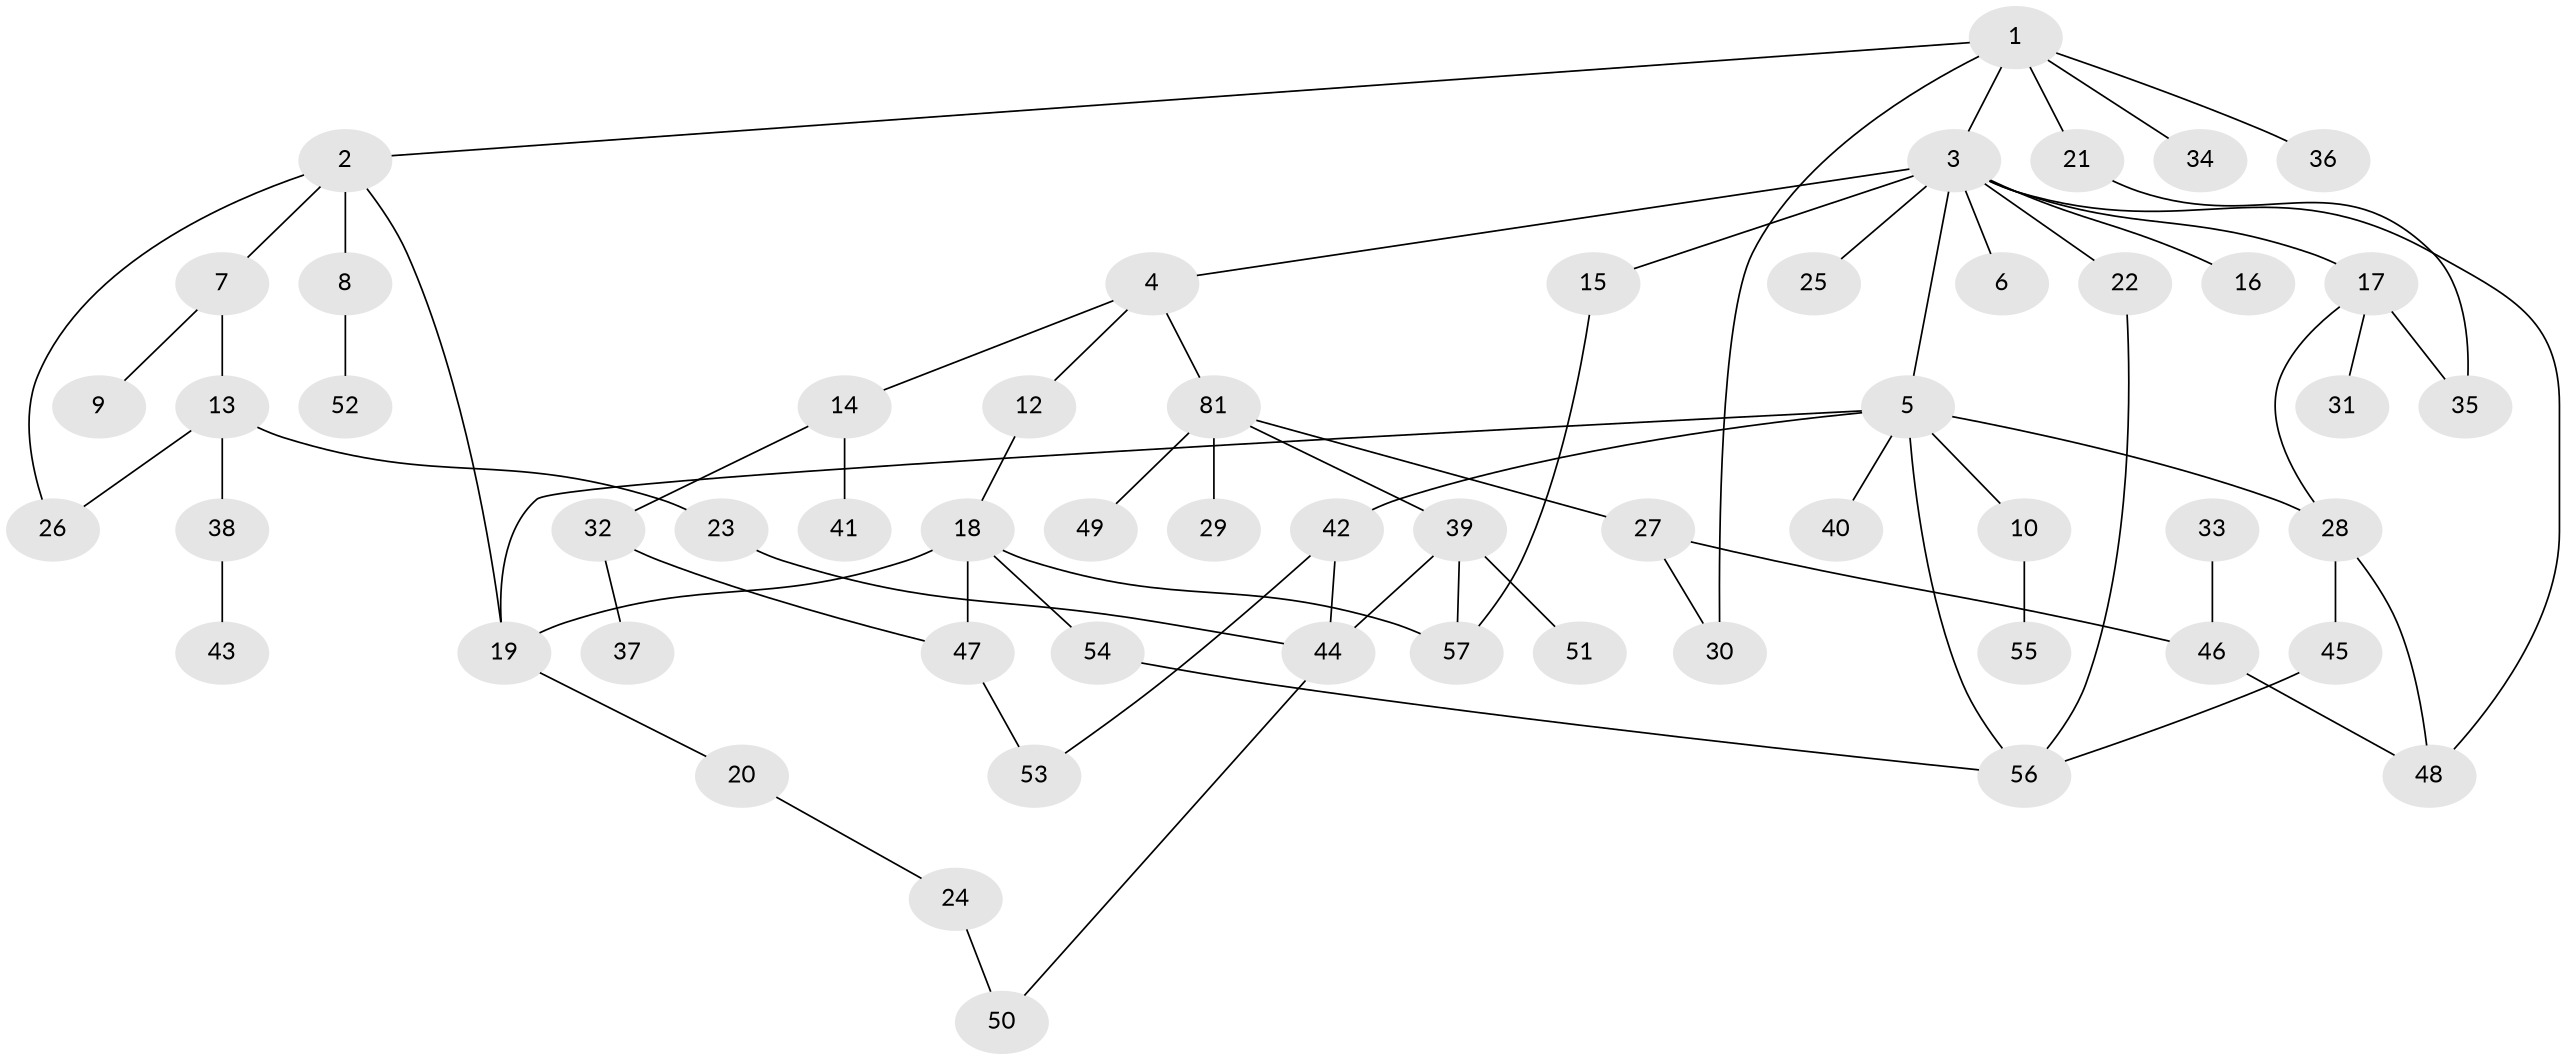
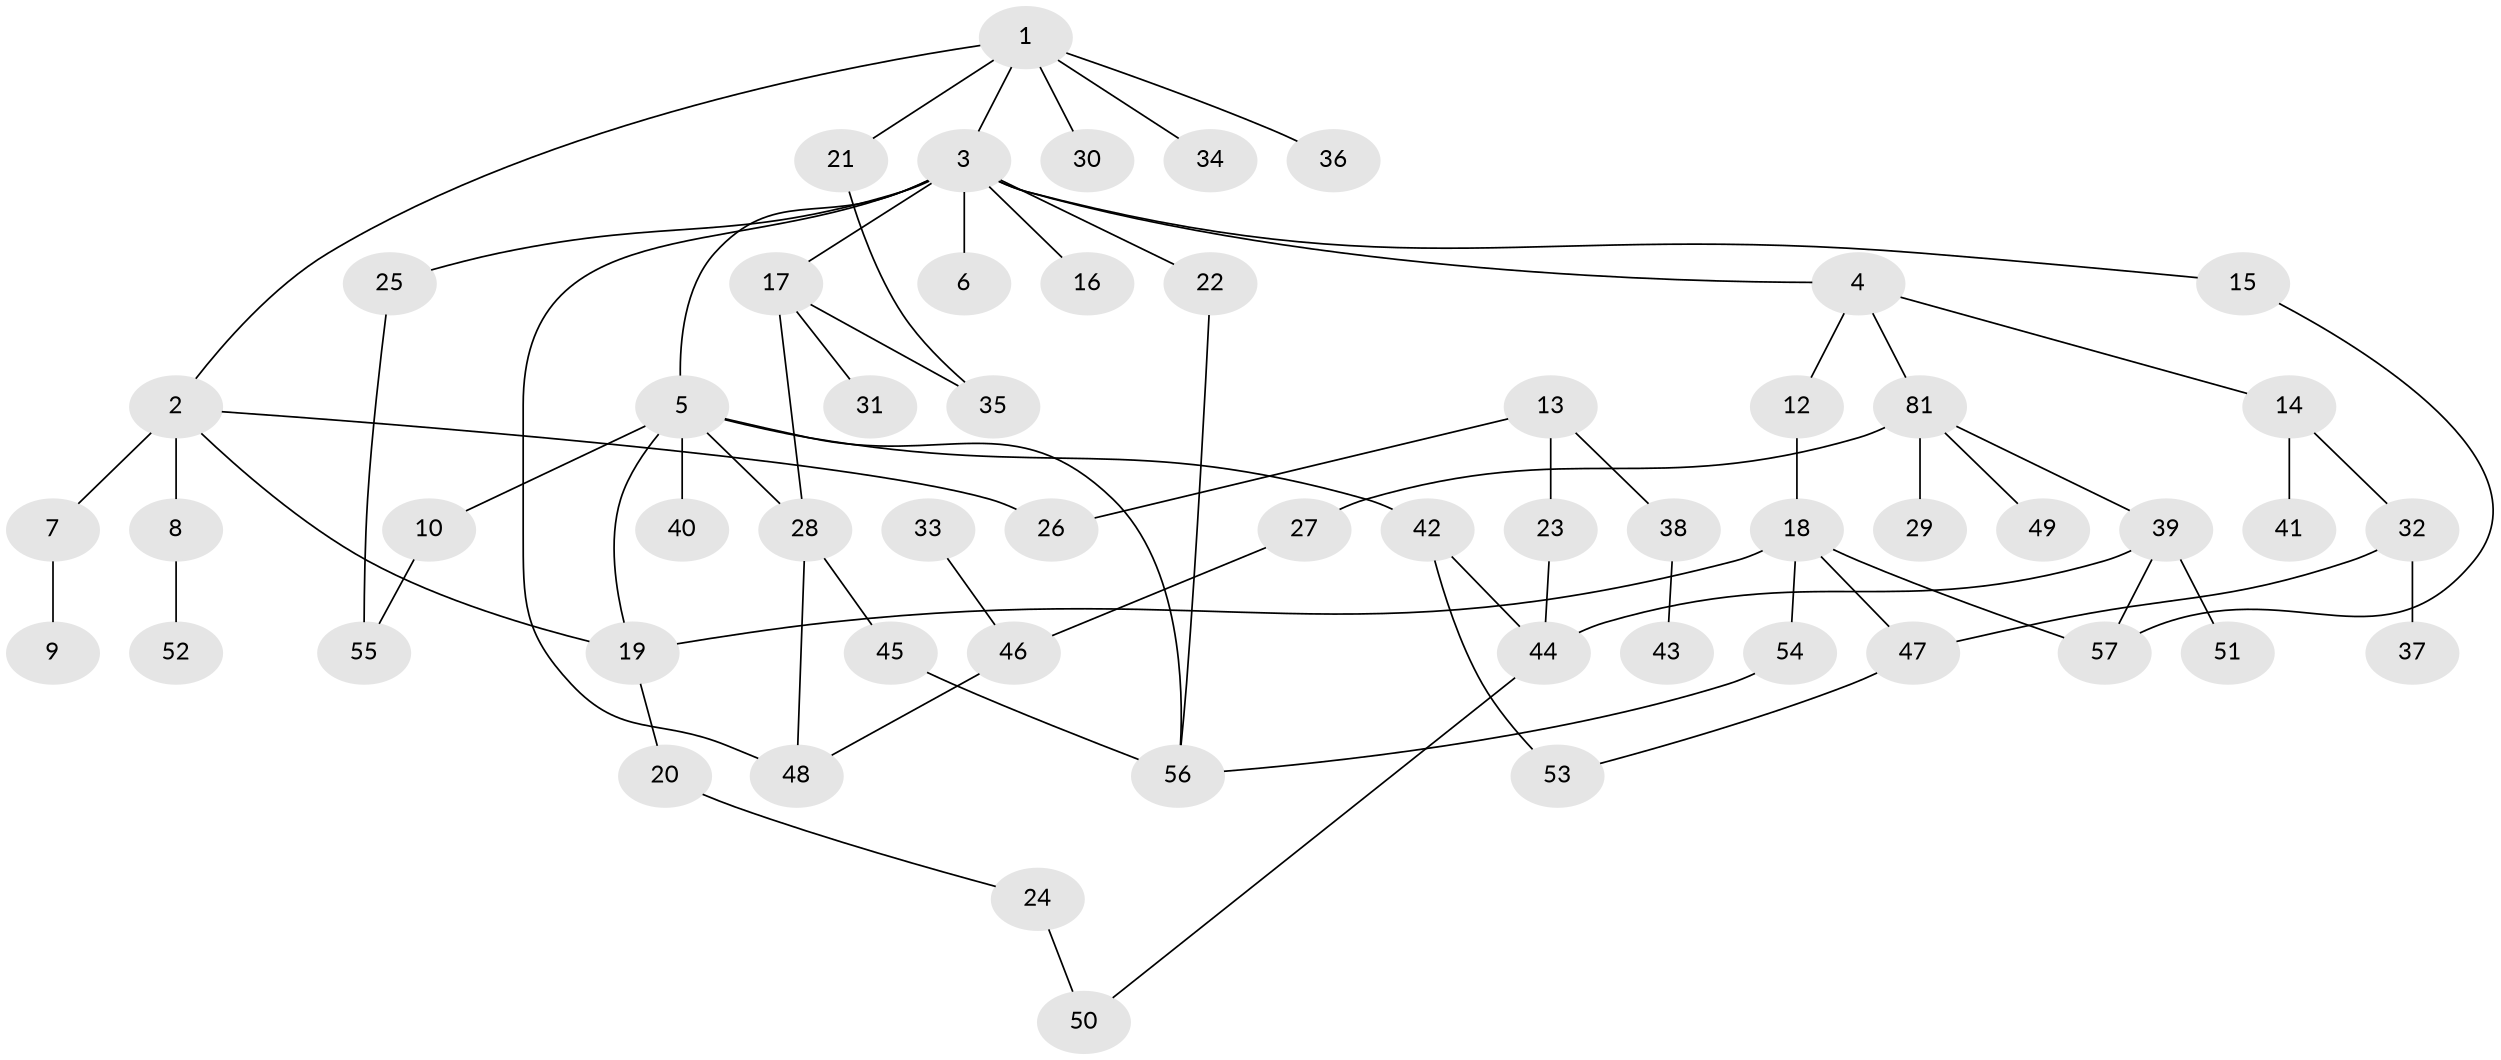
edge "7" -- "13": removed
edge "25" -- "55": added
edge "27" -- "30": removed
